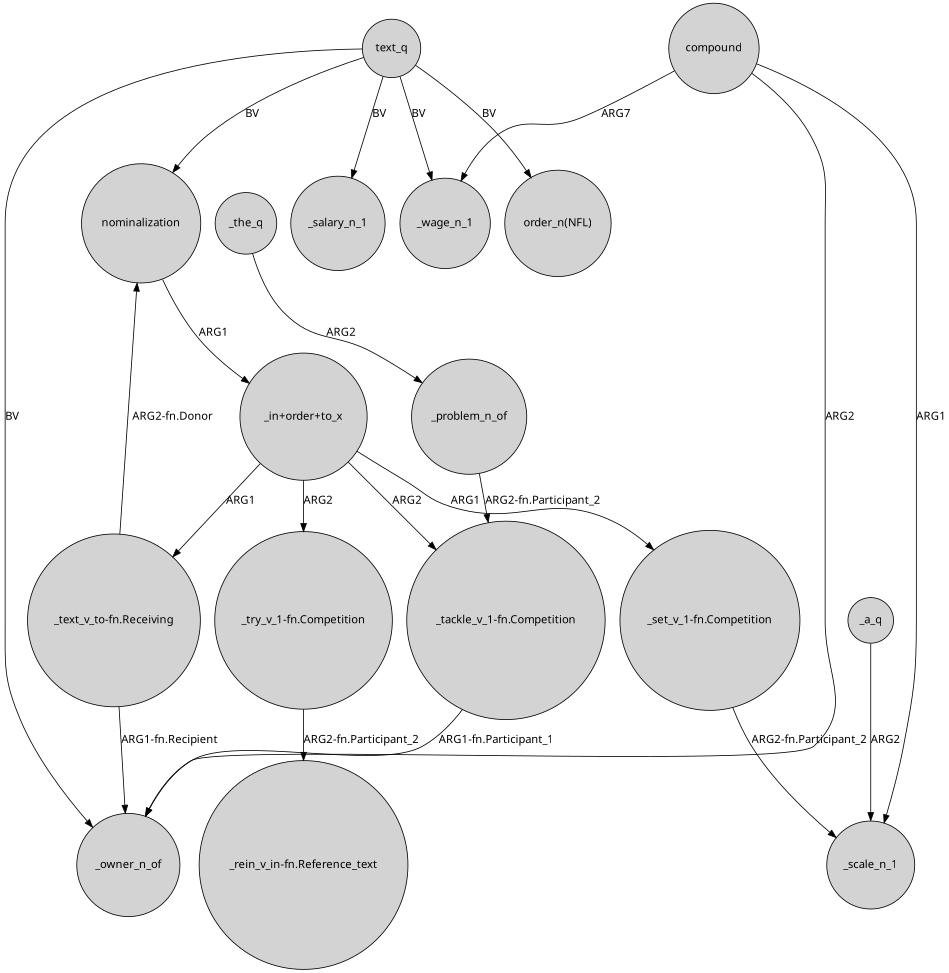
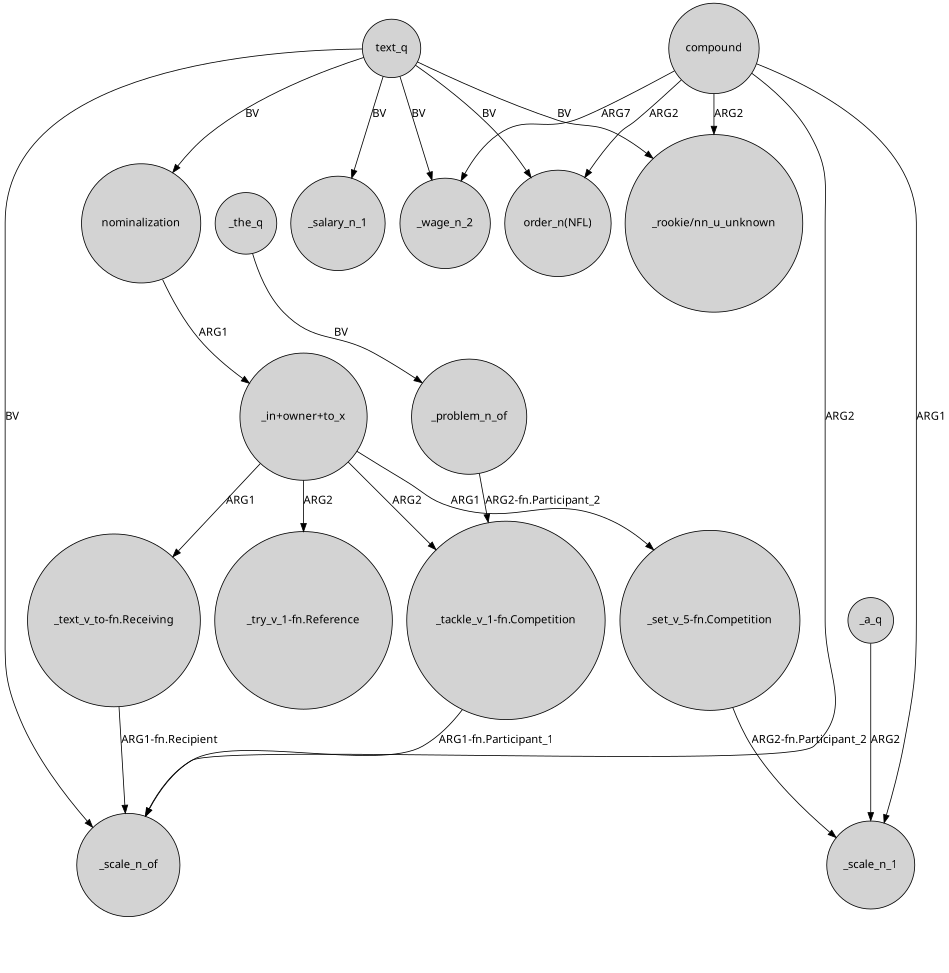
edge "compound" -> "order_n(NFL)": added, label "ARG2"
node "_wage_n_1": label "_wage_n_1" -> "_wage_n_2"
node "_rookie/nn_u_unknown": added
edge "_the_q" -> "_problem_n_of": label "ARG2" -> "BV"
edge "_text_v_to-fn.Receiving" -> "nominalization": removed, label "ARG2-fn.Donor"
node "_in+order+to_x": label "_in+order+to_x" -> "_in+owner+to_x"
node "_try_v_1-fn.Competition": label "_try_v_1-fn.Competition" -> "_try_v_1-fn.Reference"
node "_set_v_1-fn.Competition": label "_set_v_1-fn.Competition" -> "_set_v_5-fn.Competition"
node "_owner_n_of": label "_owner_n_of" -> "_scale_n_of"
node "_rein_v_in-fn.Reference_text": removed
